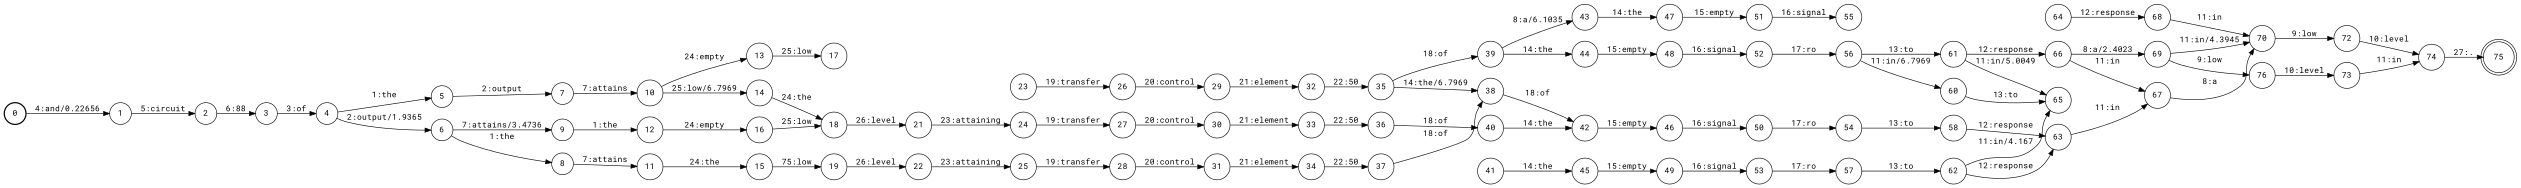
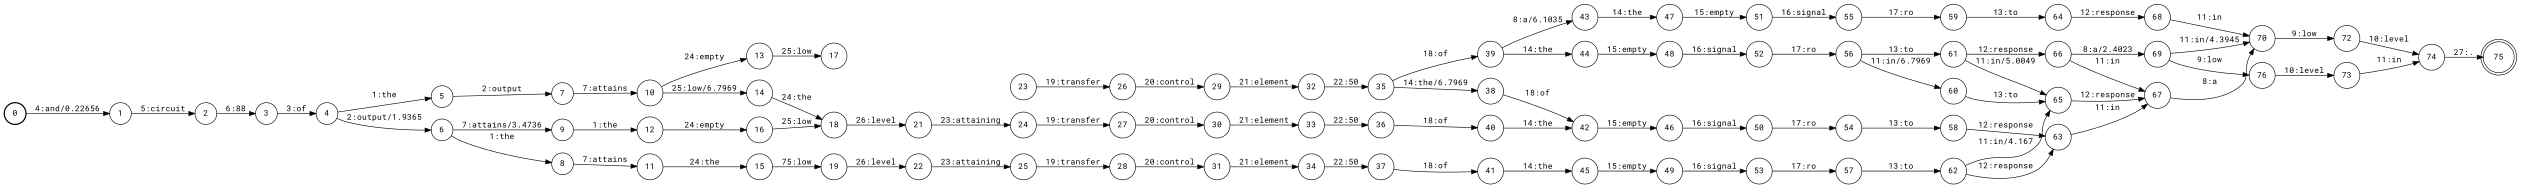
node "59": added
edge "65" -> "67": added, label "12:response"
edge "37" -> "38": now "37" -> "41"
